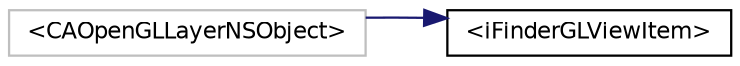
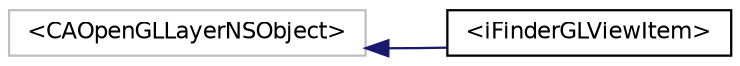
edge "<CAOpenGLLayerNSObject>" -> "<iFinderGLViewItem>": reversed
